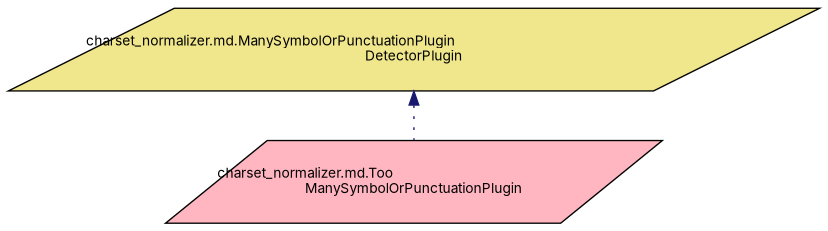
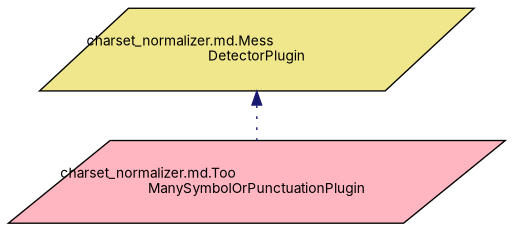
node "charset_normalizer.md.ManySymbolOrPunctuationPlugin DetectorPlugin": label "charset_normalizer.md.ManySymbolOrPunctuationPlugin DetectorPlugin" -> "charset_normalizer.md.Mess DetectorPlugin"
